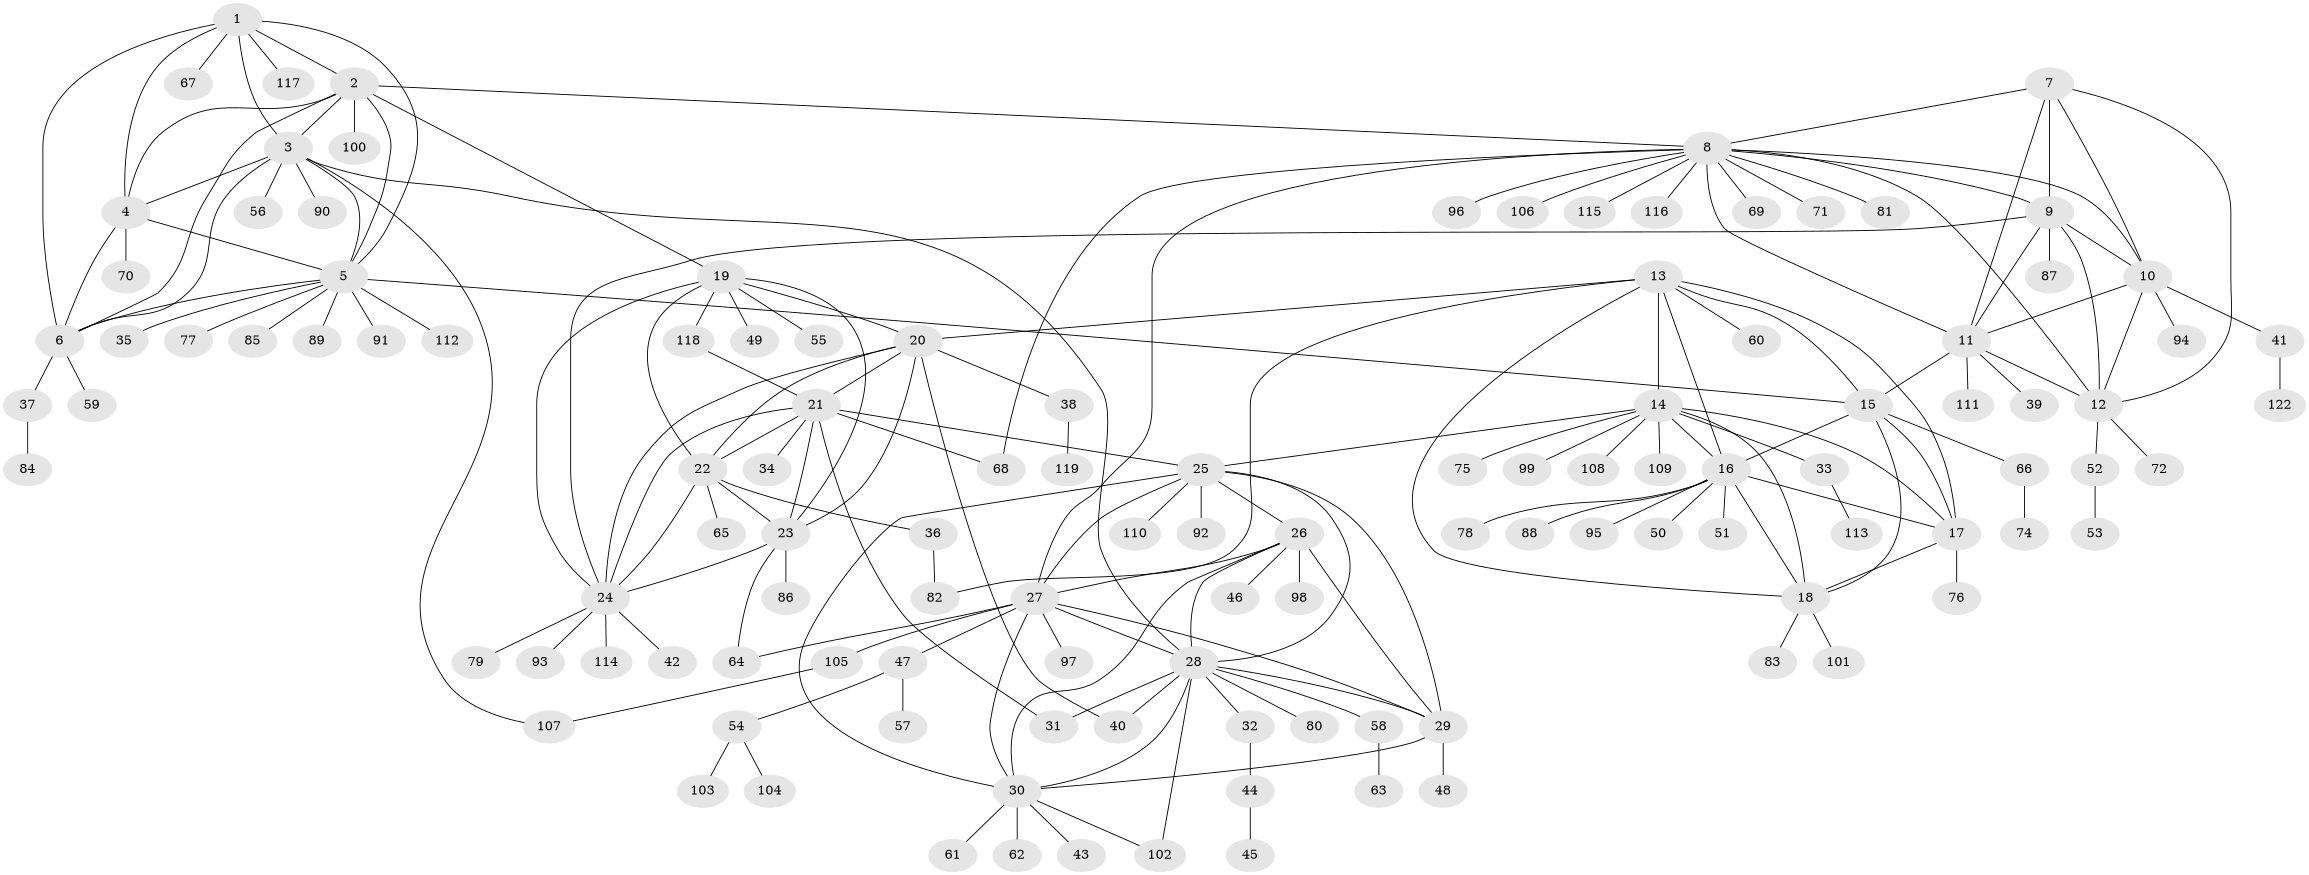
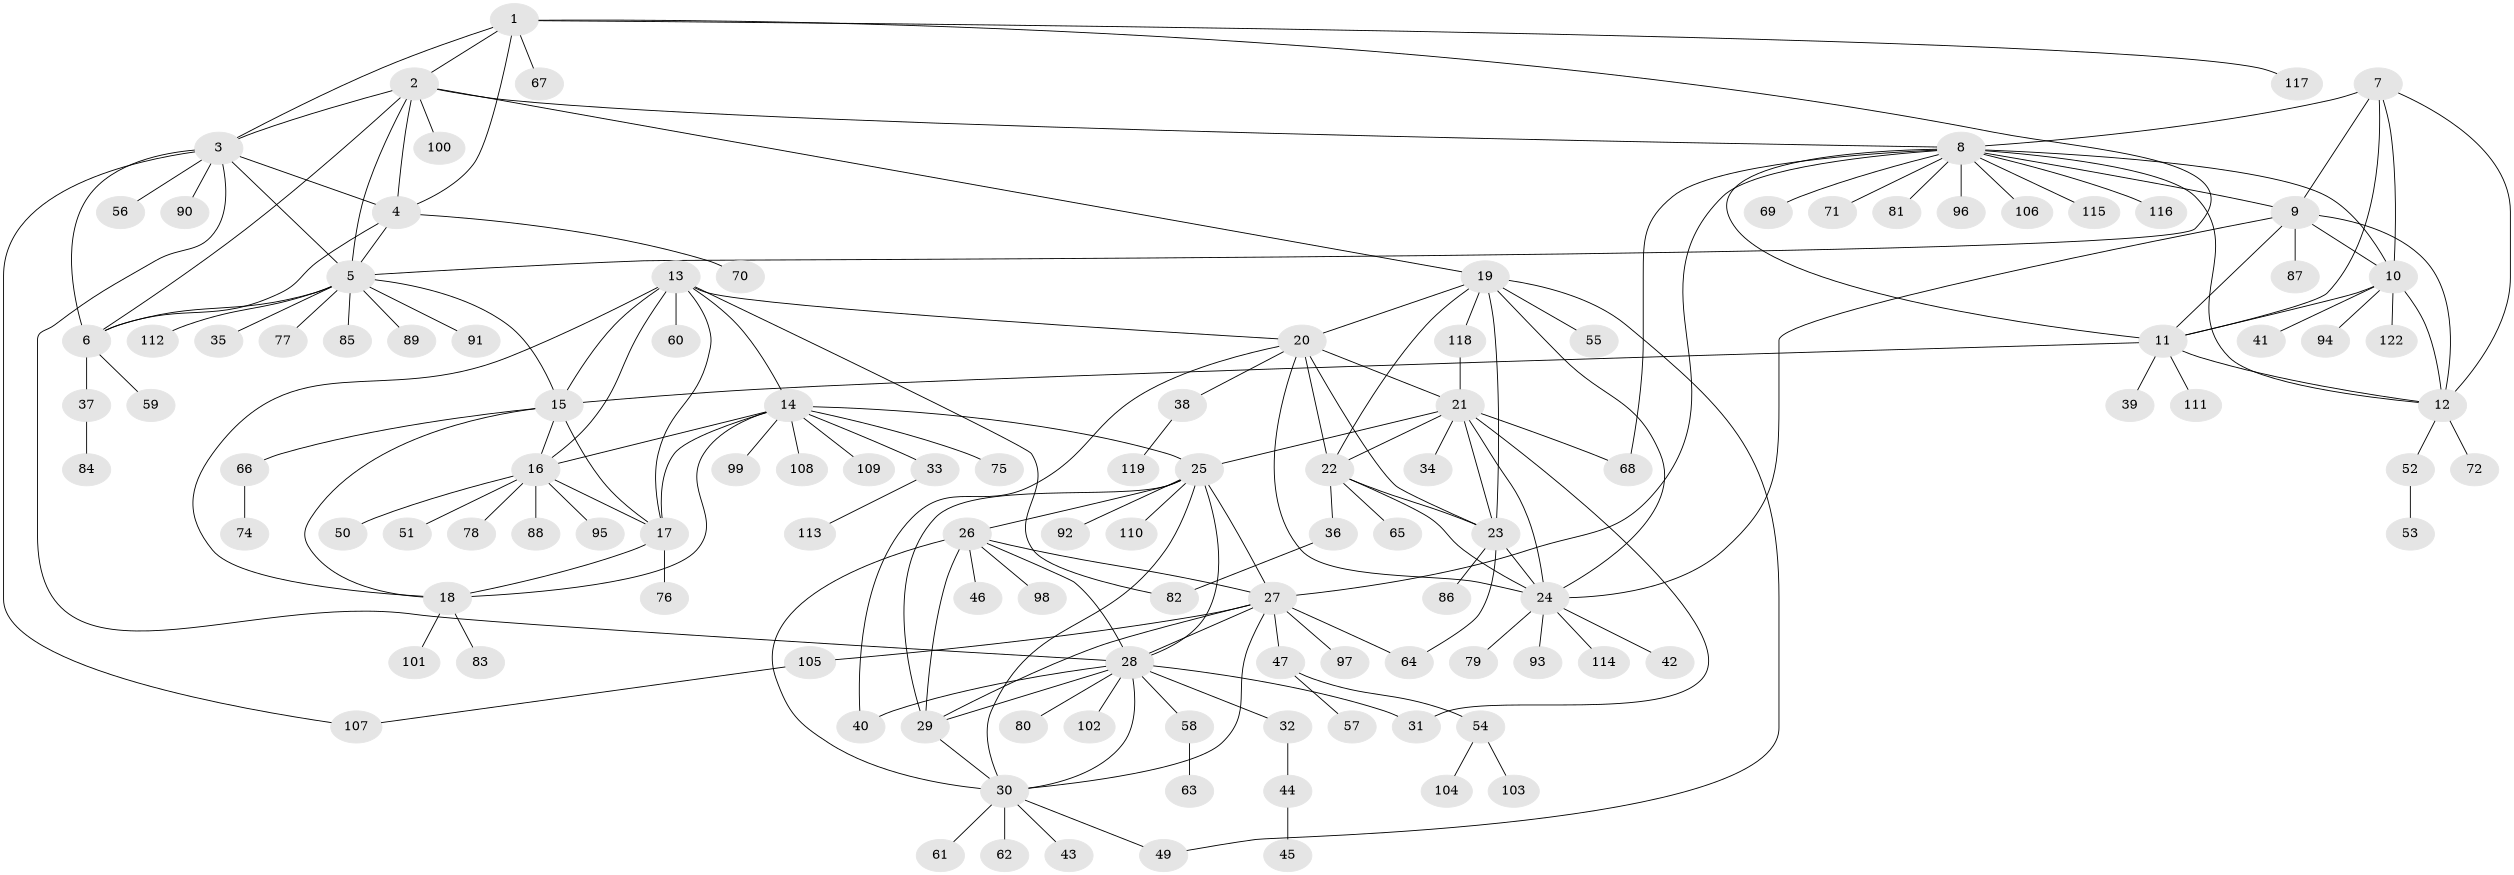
edge "1" -- "6": removed
edge "41" -- "122": now "10" -- "122"
edge "16" -- "18": removed
node "48": removed
edge "30" -- "102": now "30" -- "49"
